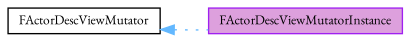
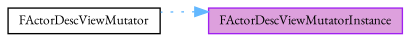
edge "FActorDescViewMutatorInstance" -> "FActorDescViewMutator": reversed
